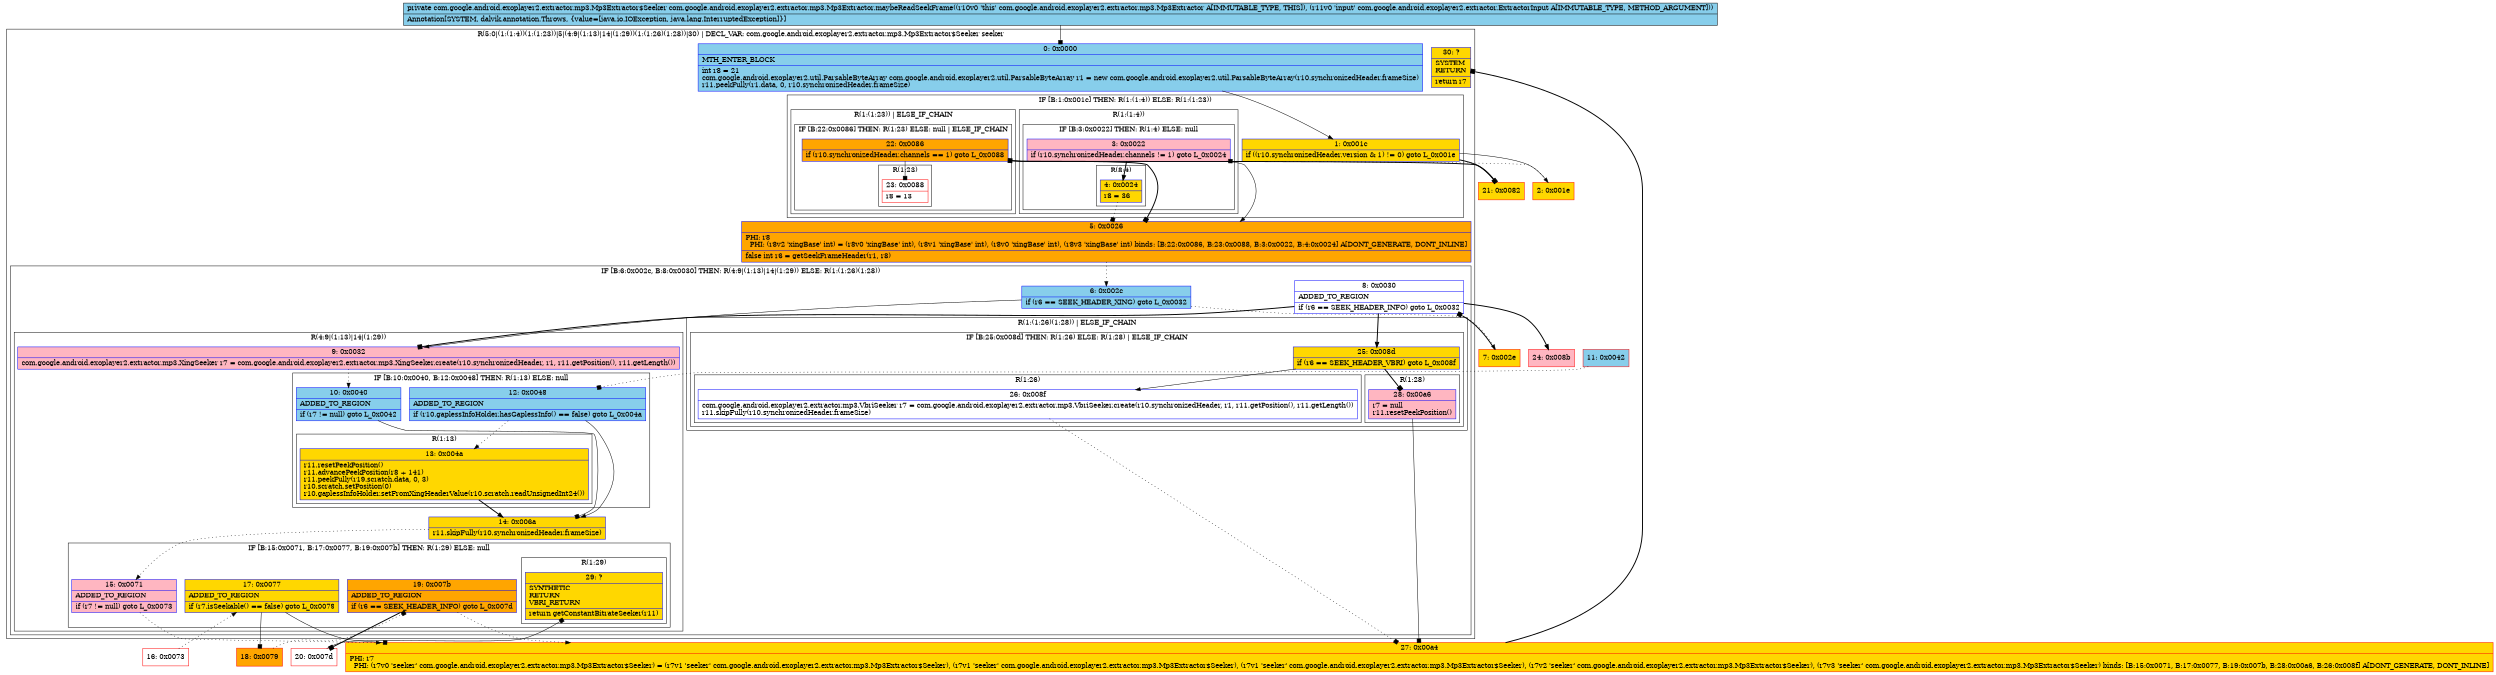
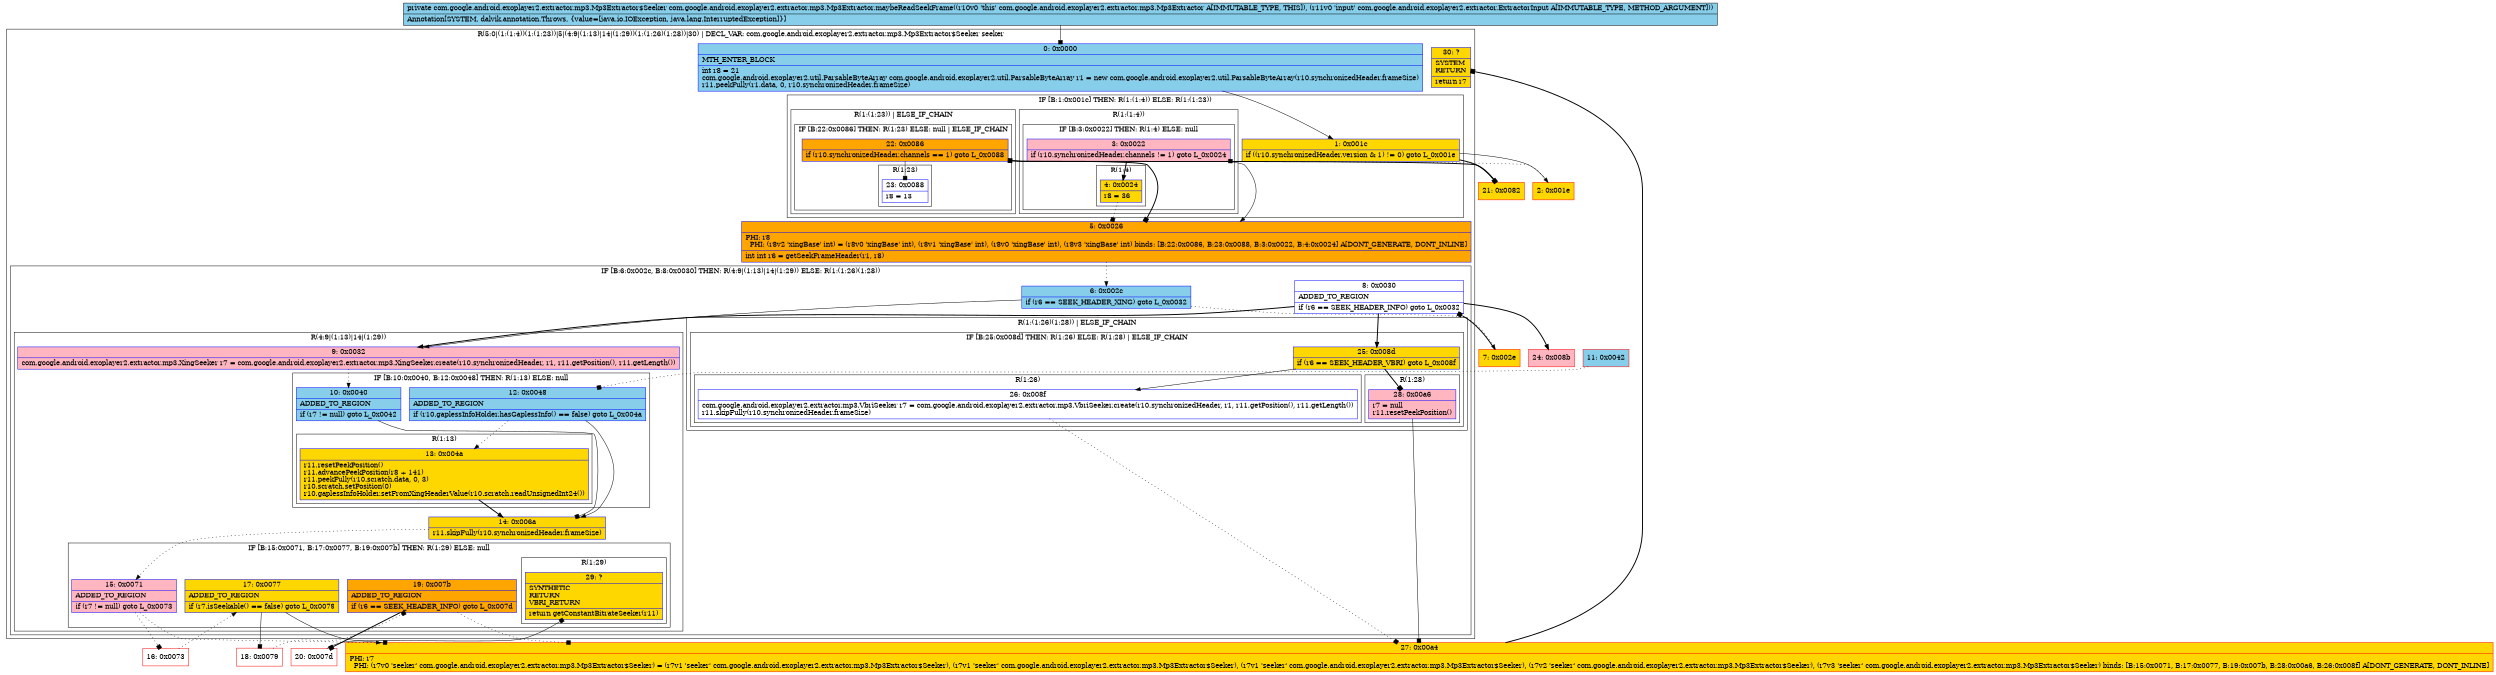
cluster "R(8:4)": label "R(8:4)" -> "R(1:4)"
node "23: 0x0088": color red -> blue
node "5: 0x0026": text "false int r6 = getSeekFrameHeader(r1, r8)" -> "int int r6 = getSeekFrameHeader(r1, r8)"
edge "8: 0x0030" -> "9: 0x0032": arrowhead box -> normal
node "13: 0x004a": text "r11.peekFully(r19.scratch.data, 0, 3)" -> "r11.peekFully(r10.scratch.data, 0, 3)"
edge "15: 0x0071" -> "16: 0x0073": added
edge "19: 0x007b" -> "27: 0x00a4": arrowhead normal -> box
node "18: 0x0079": fillcolor orange -> white
